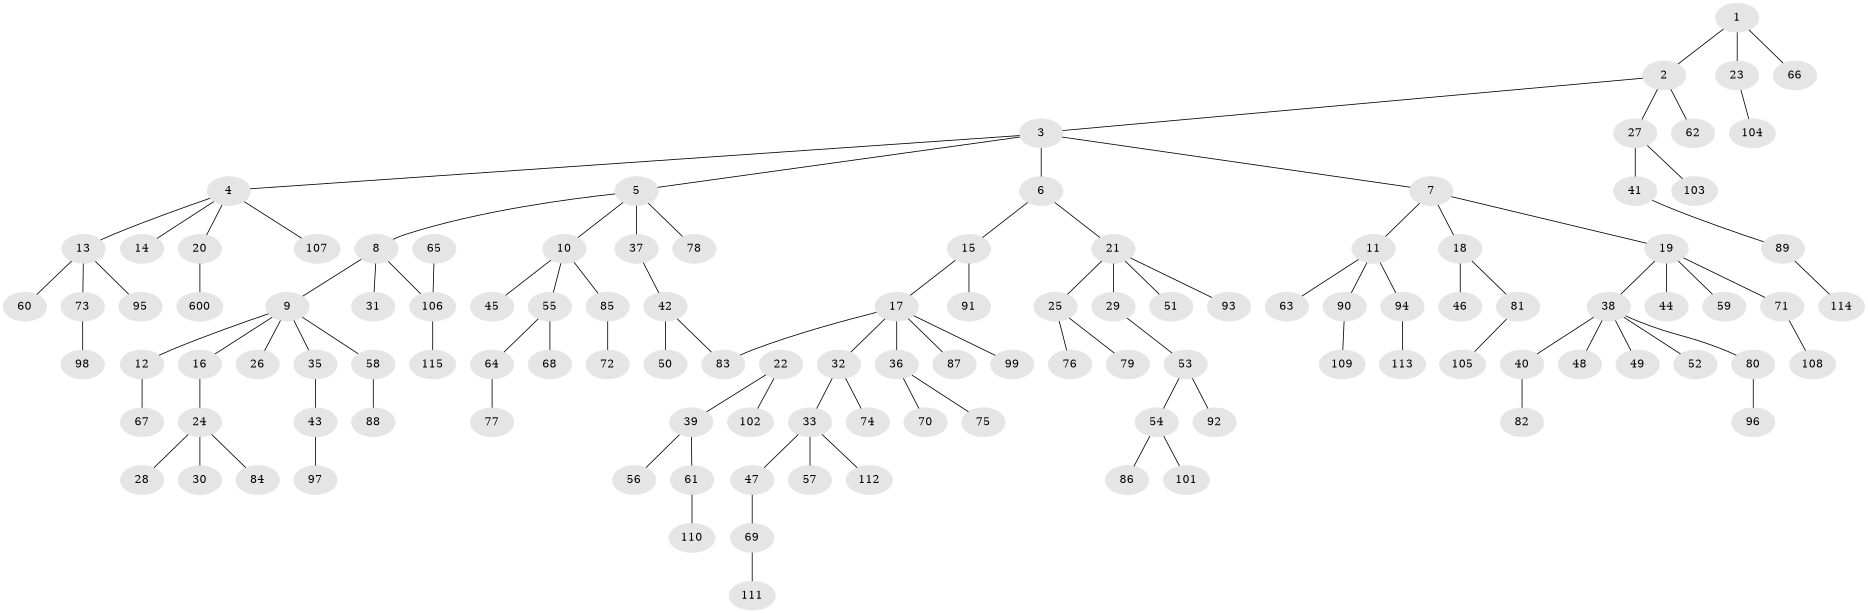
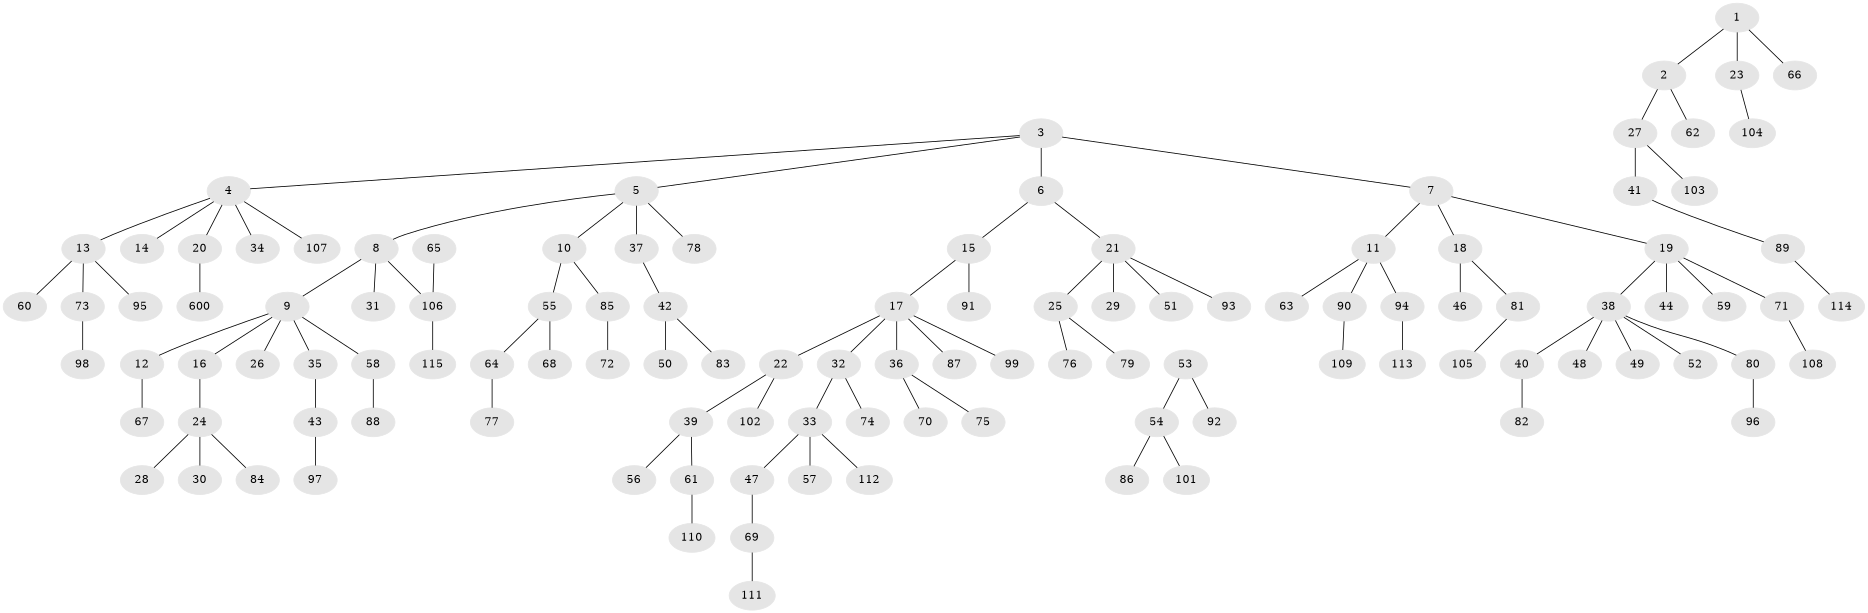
edge "2" -- "3": removed
node "34": added
node "45": removed
edge "17" -- "83": now "17" -- "22"
edge "29" -- "53": removed
